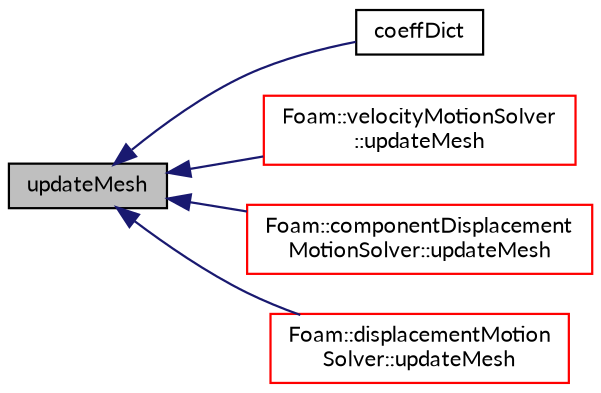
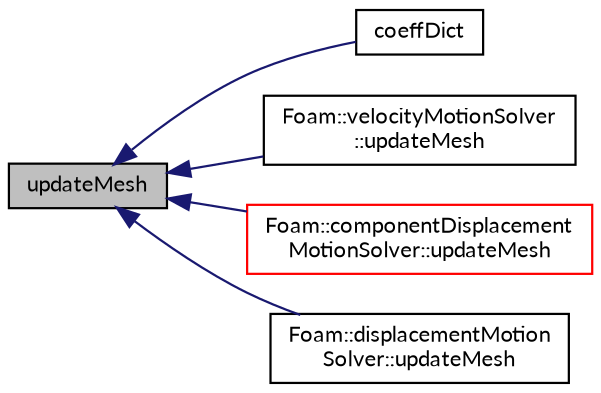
node "Foam::velocityMotionSolver ::updateMesh": color red -> black
node "Foam::displacementMotion Solver::updateMesh": color red -> black
